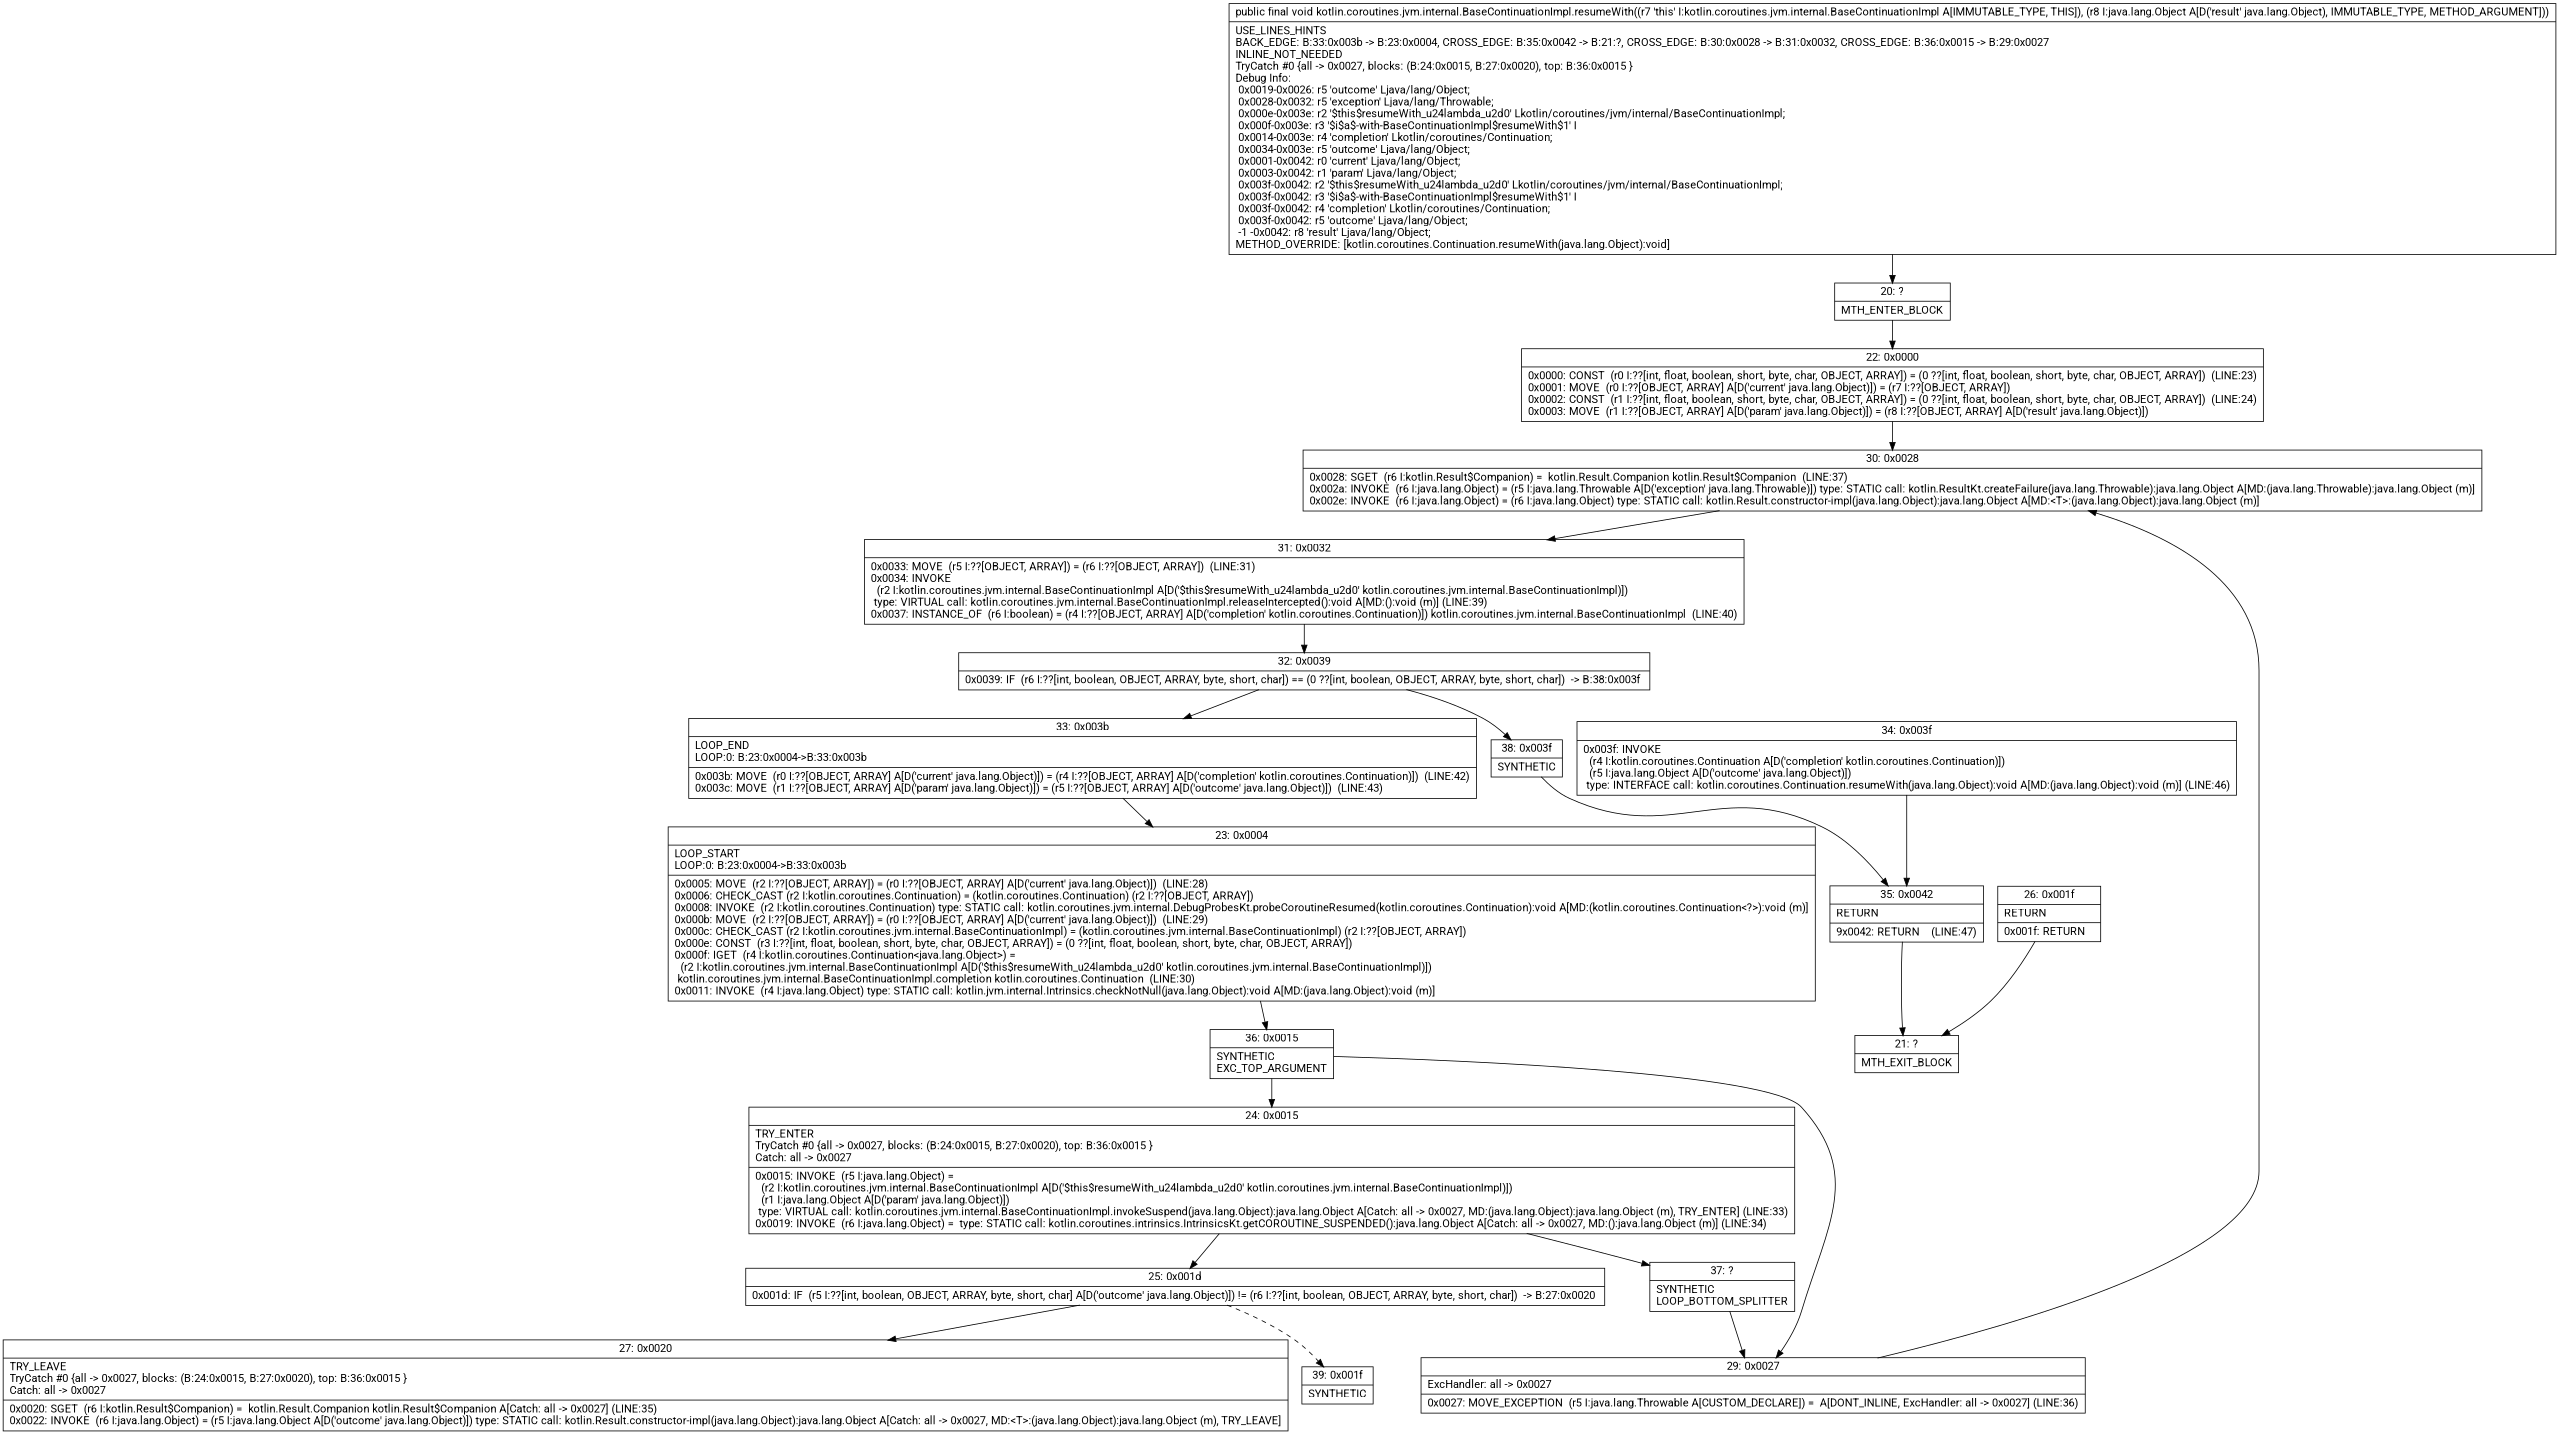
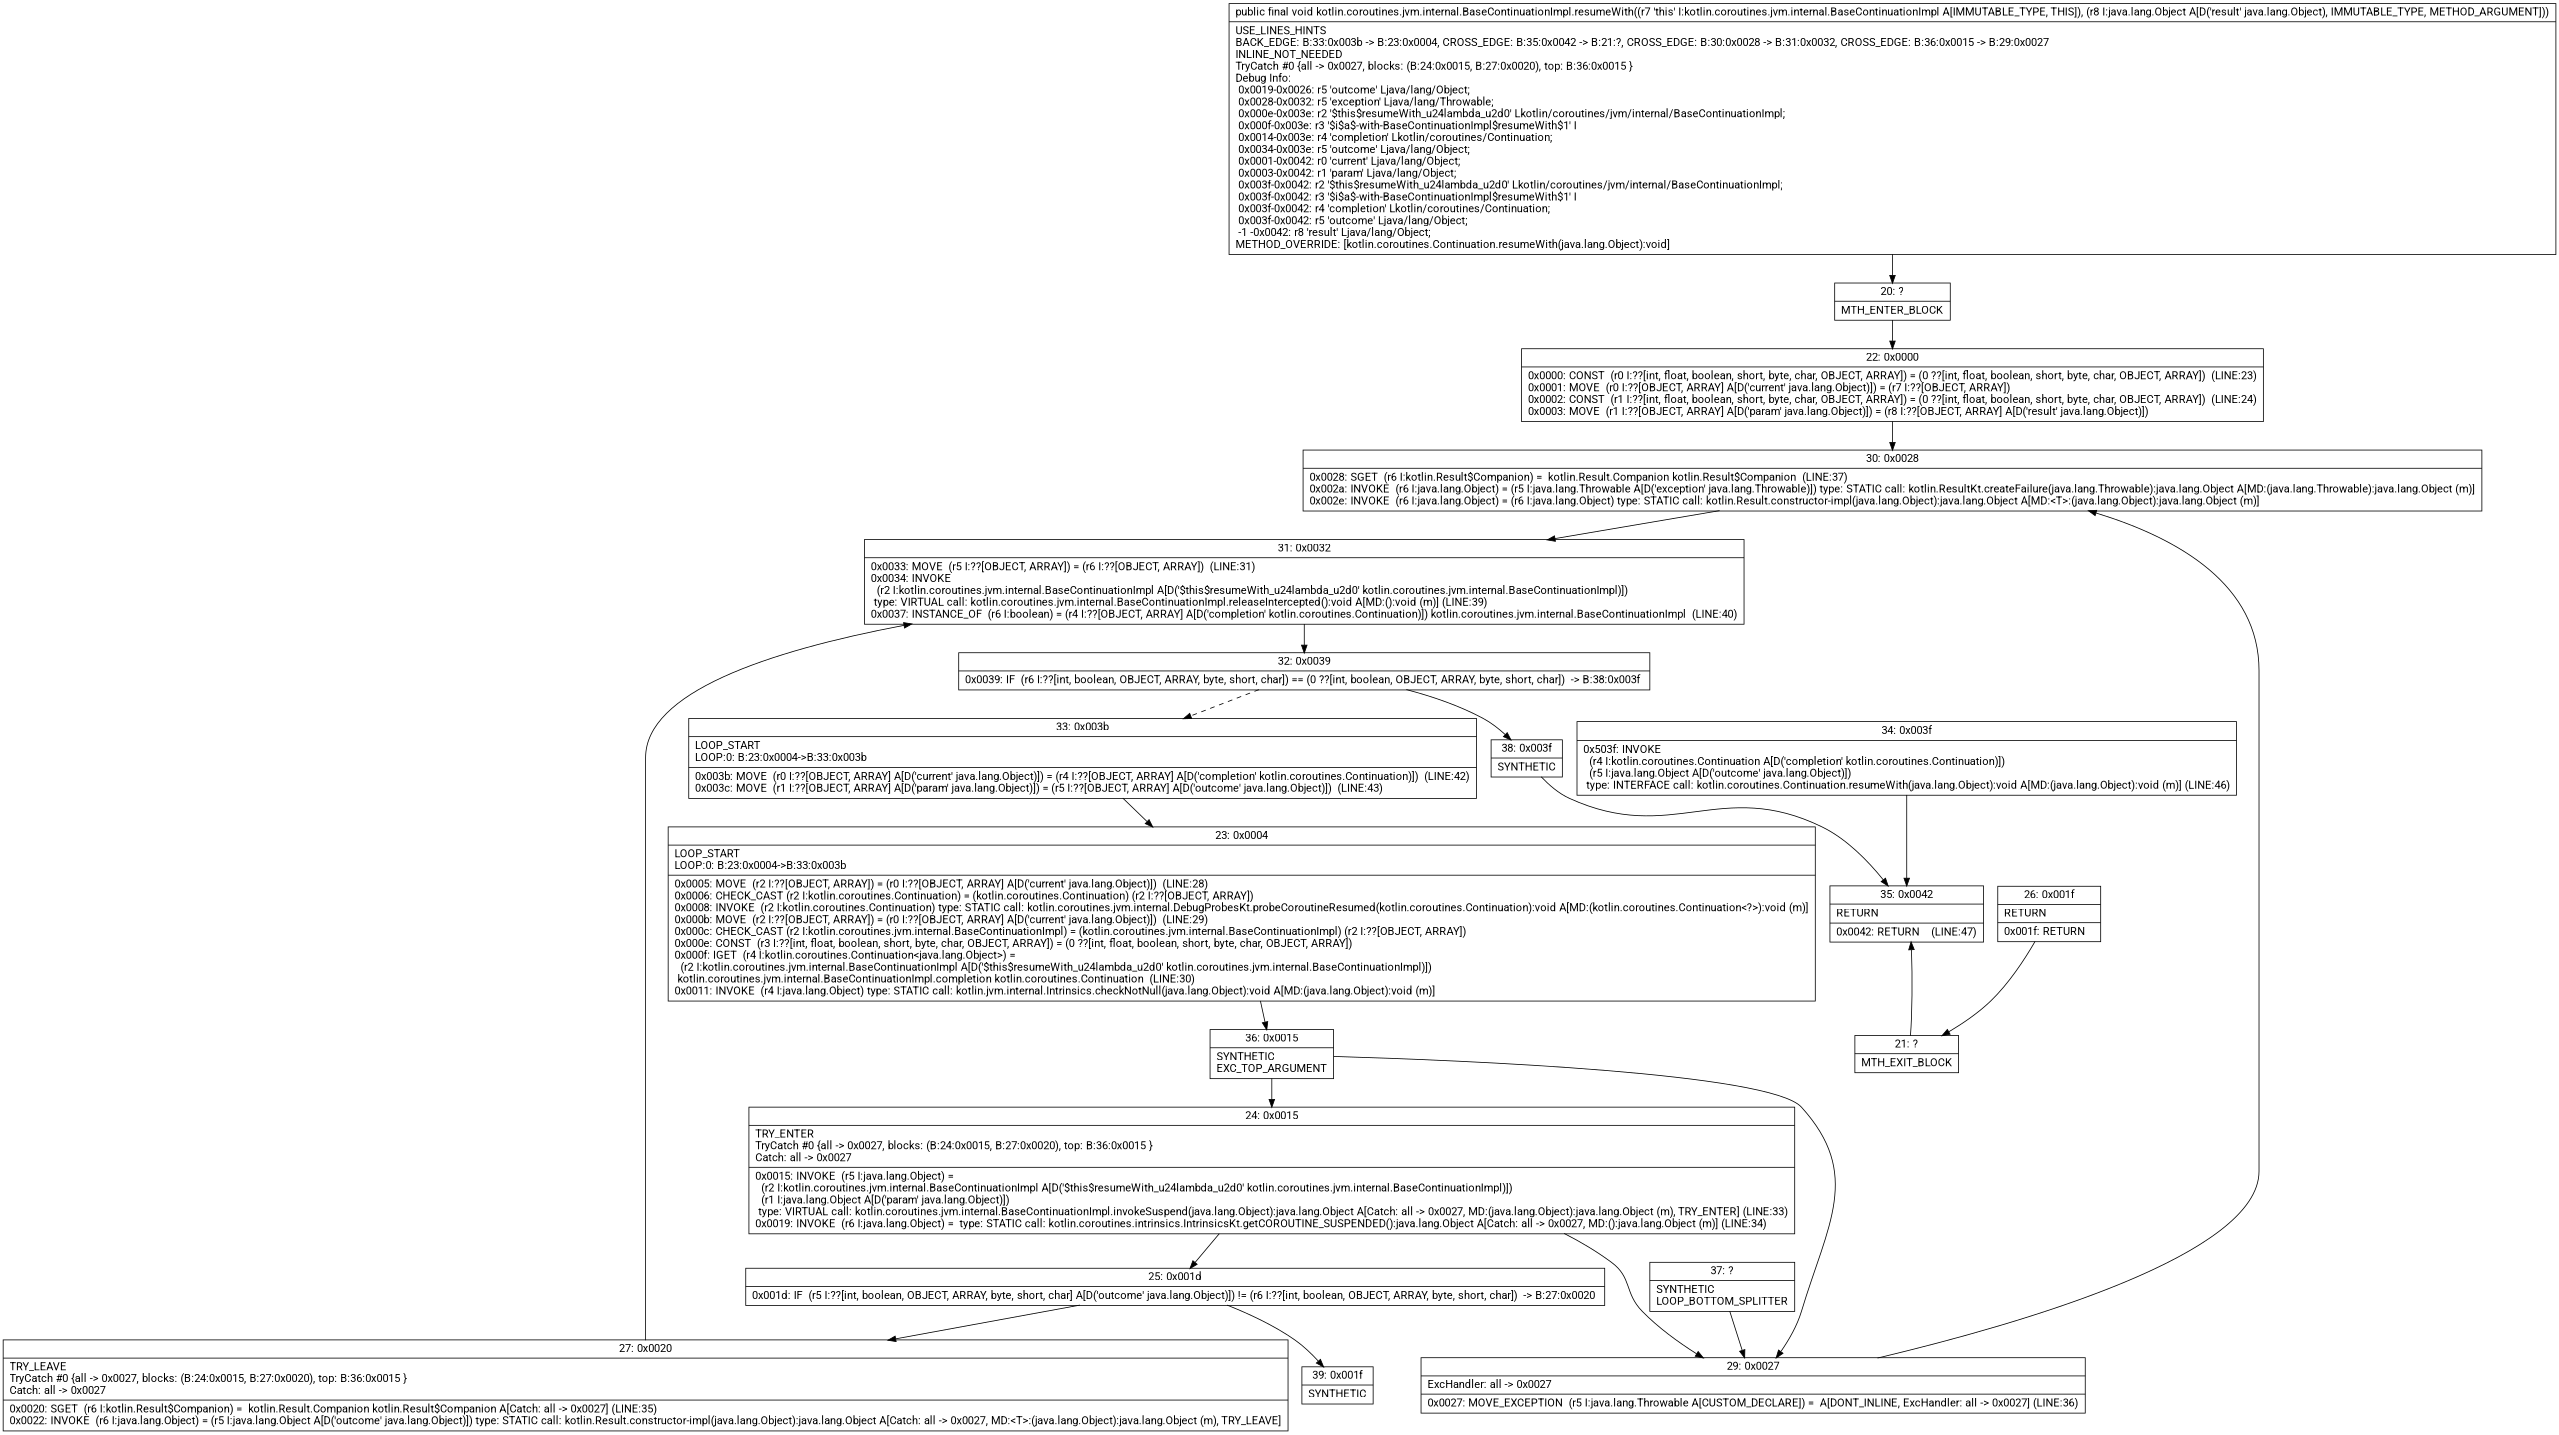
edge "32: 0x0039" -> "33: 0x003b": style solid -> dashed
node "33: 0x003b": text "LOOP_END" -> "LOOP_START"
node "34: 0x003f": text "0x003f: INVOKE" -> "0x503f: INVOKE"
edge "27: 0x0020" -> "31: 0x0032": added
node "35: 0x0042": text "9x0042: RETURN    (LINE:47)" -> "0x0042: RETURN    (LINE:47)"
edge "35: 0x0042" -> "21: ?": reversed
edge "24: 0x0015" -> "37: ?": now "24: 0x0015" -> "29: 0x0027"
edge "25: 0x001d" -> "39: 0x001f": style dashed -> solid
